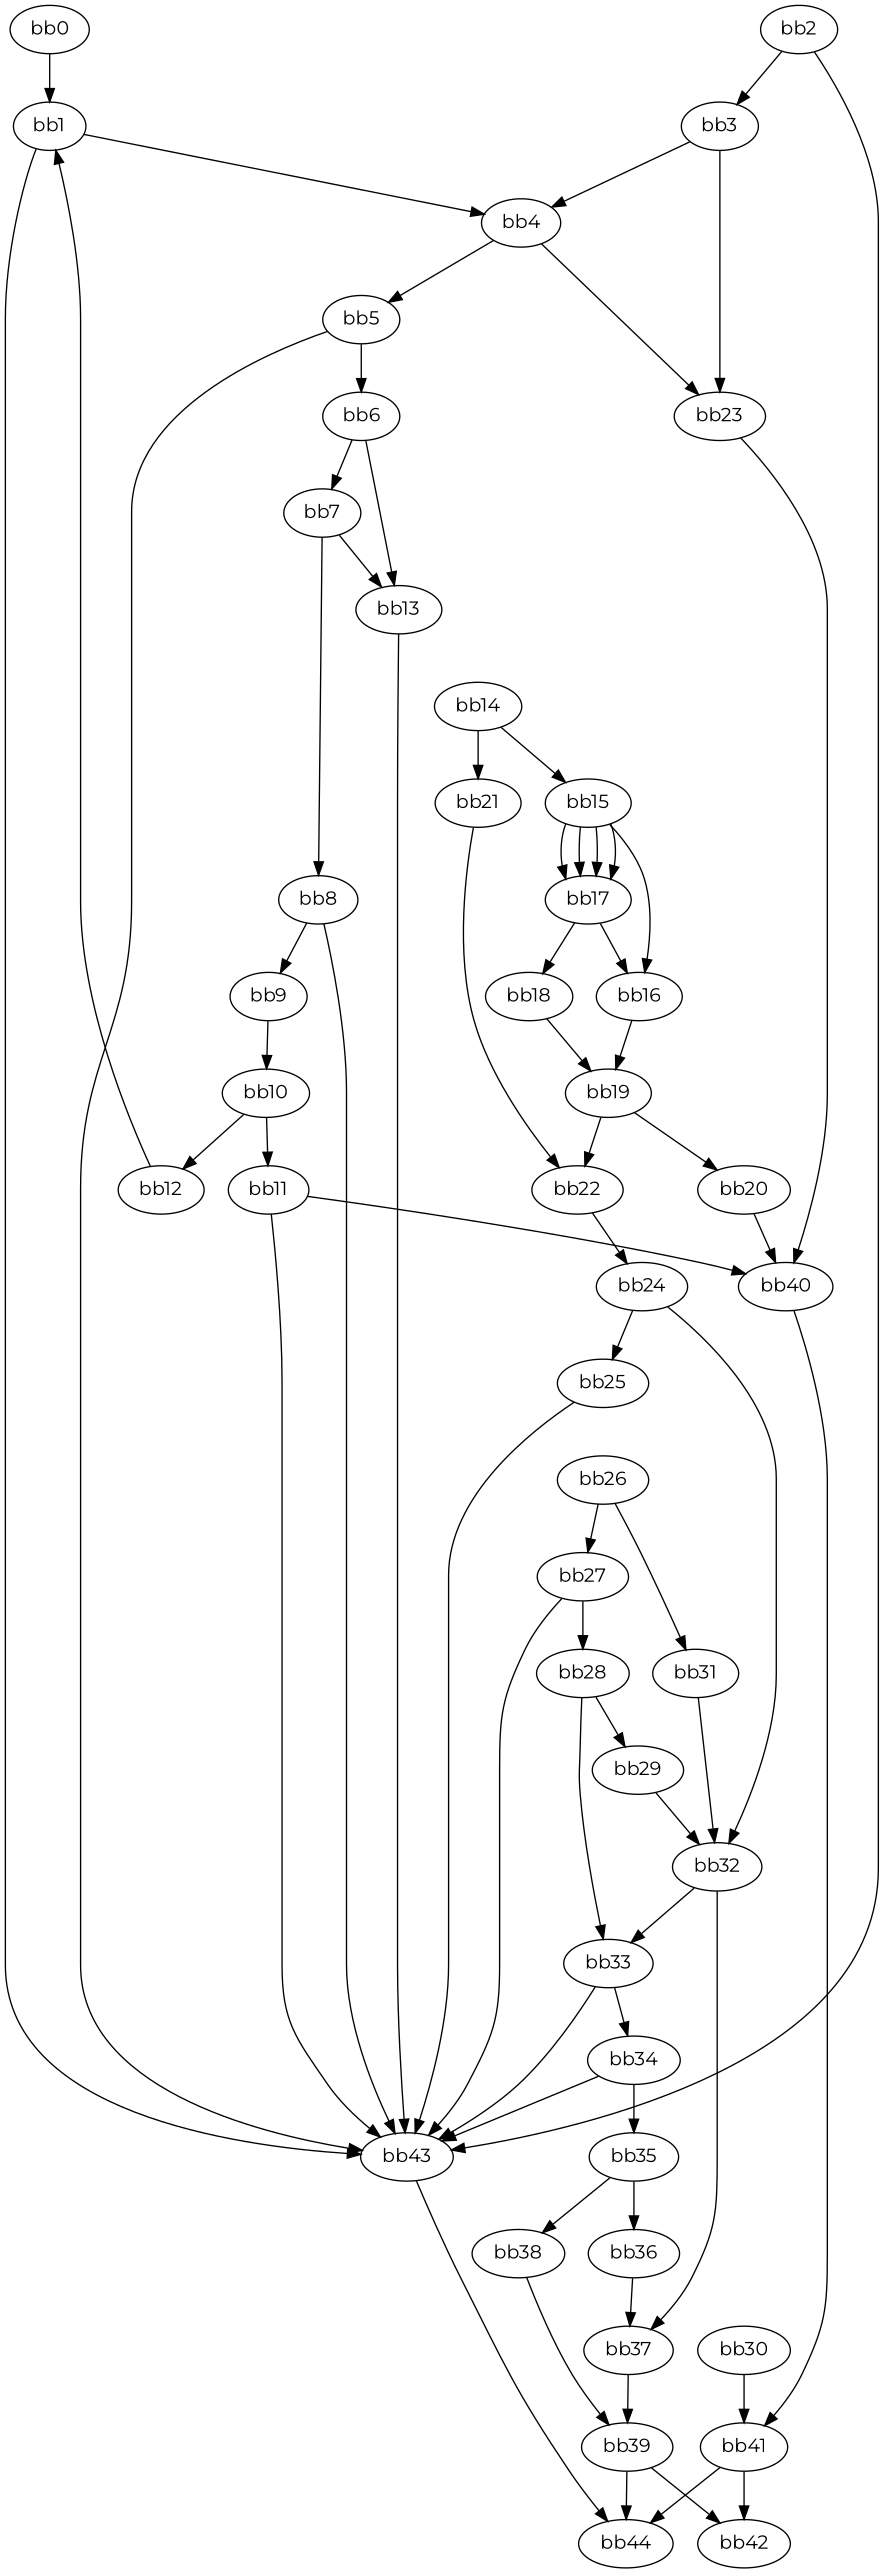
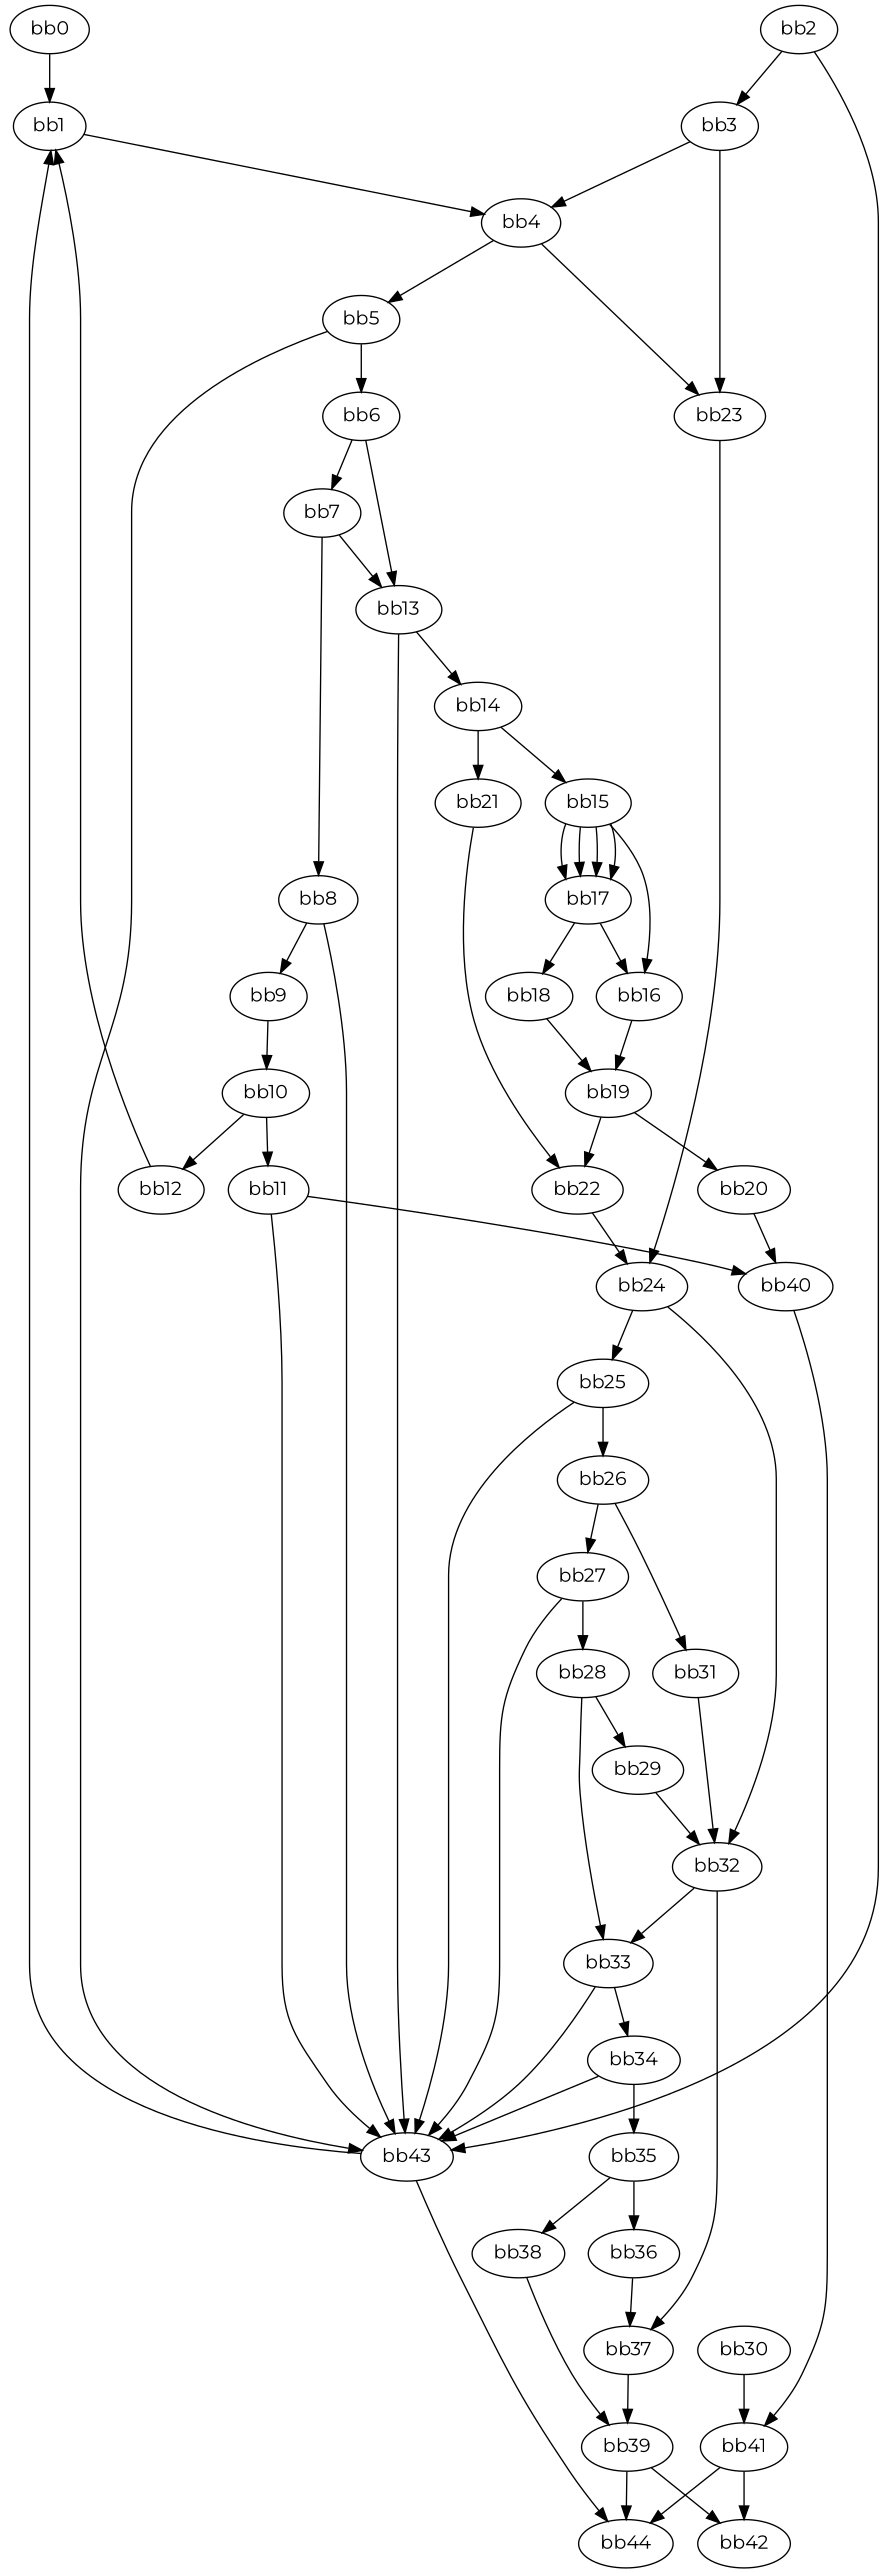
edge "bb13" -> "bb14": added
edge "bb23" -> "bb40": now "bb23" -> "bb24"
edge "bb1" -> "bb43": reversed
edge "bb25" -> "bb26": added
